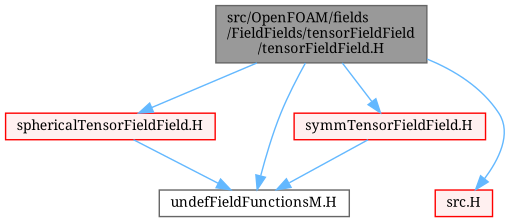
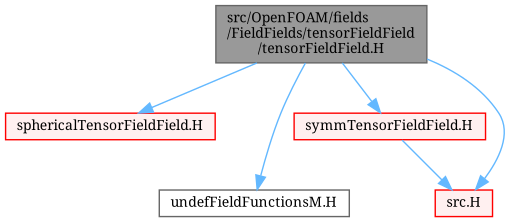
edge "symmTensorFieldField.H" -> "undefFieldFunctionsM.H": now "symmTensorFieldField.H" -> "src.H"
edge "sphericalTensorFieldField.H" -> "undefFieldFunctionsM.H": removed
